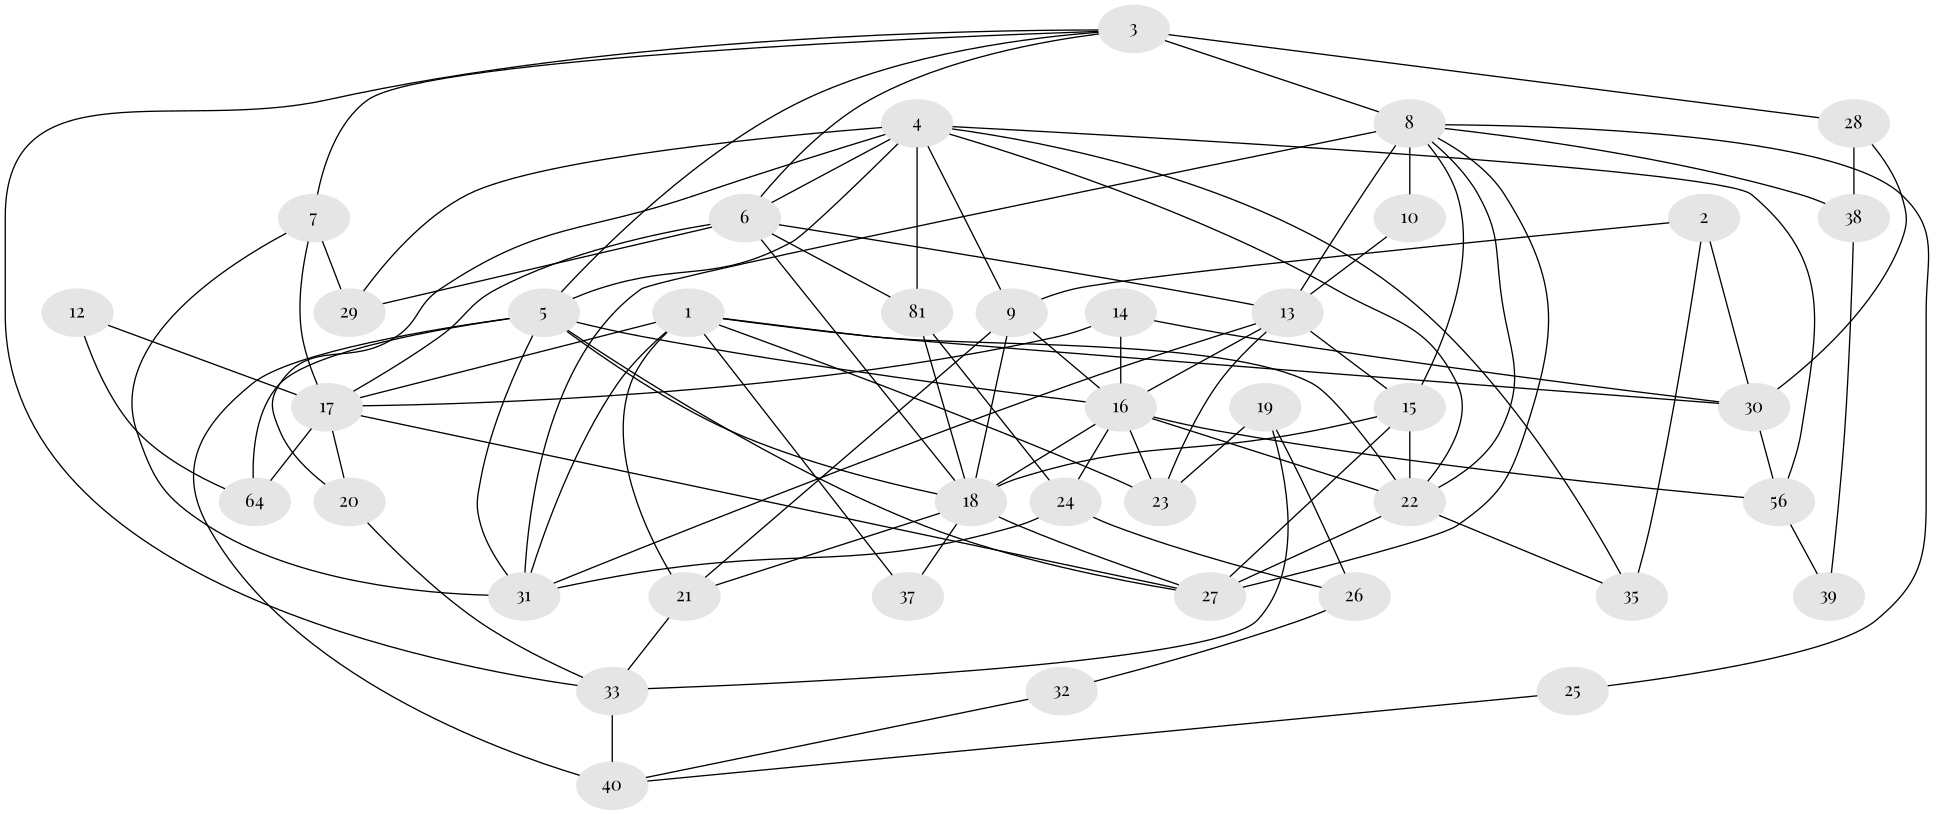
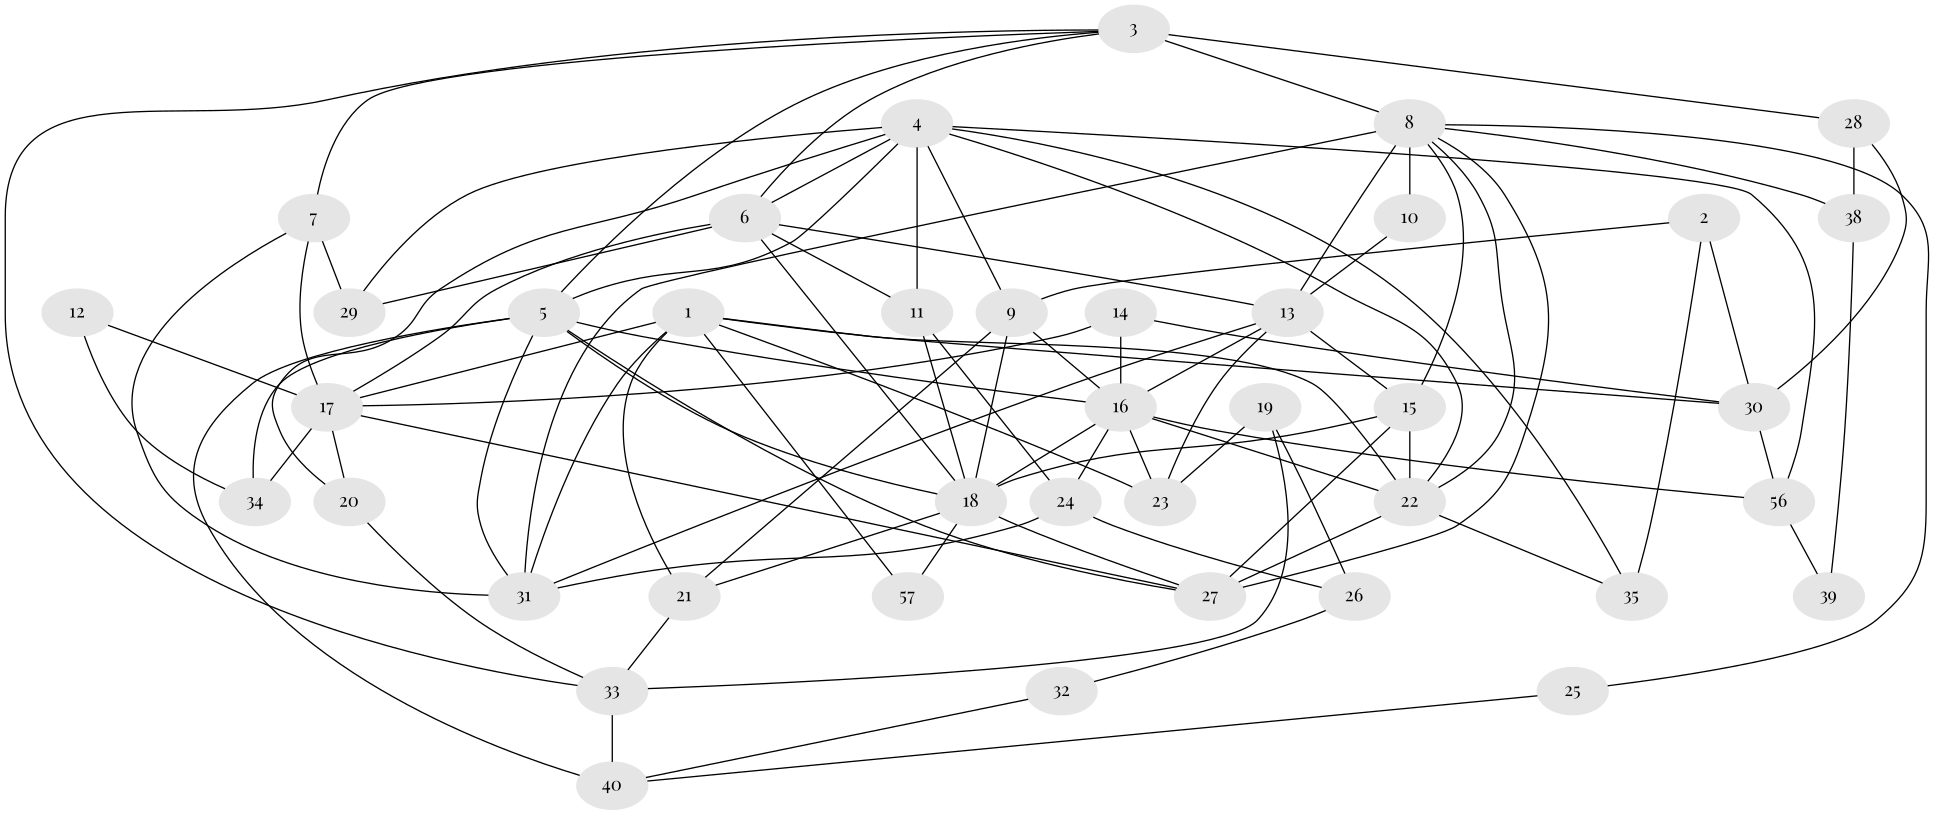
node "81": label "81" -> "11"
node "64": label "64" -> "34"
node "37": label "37" -> "57"
